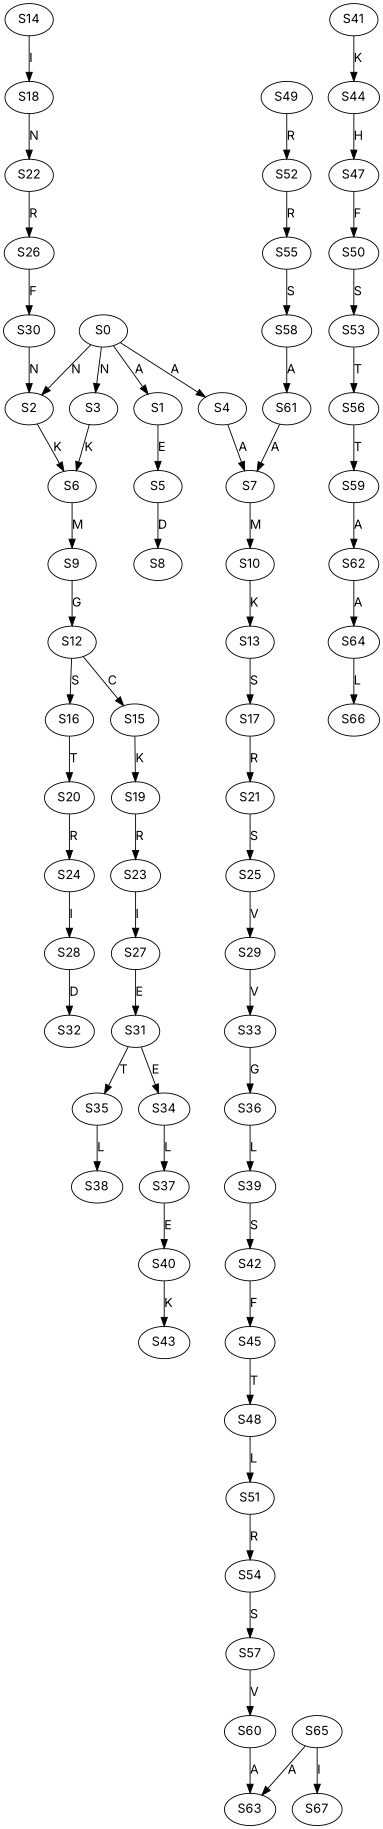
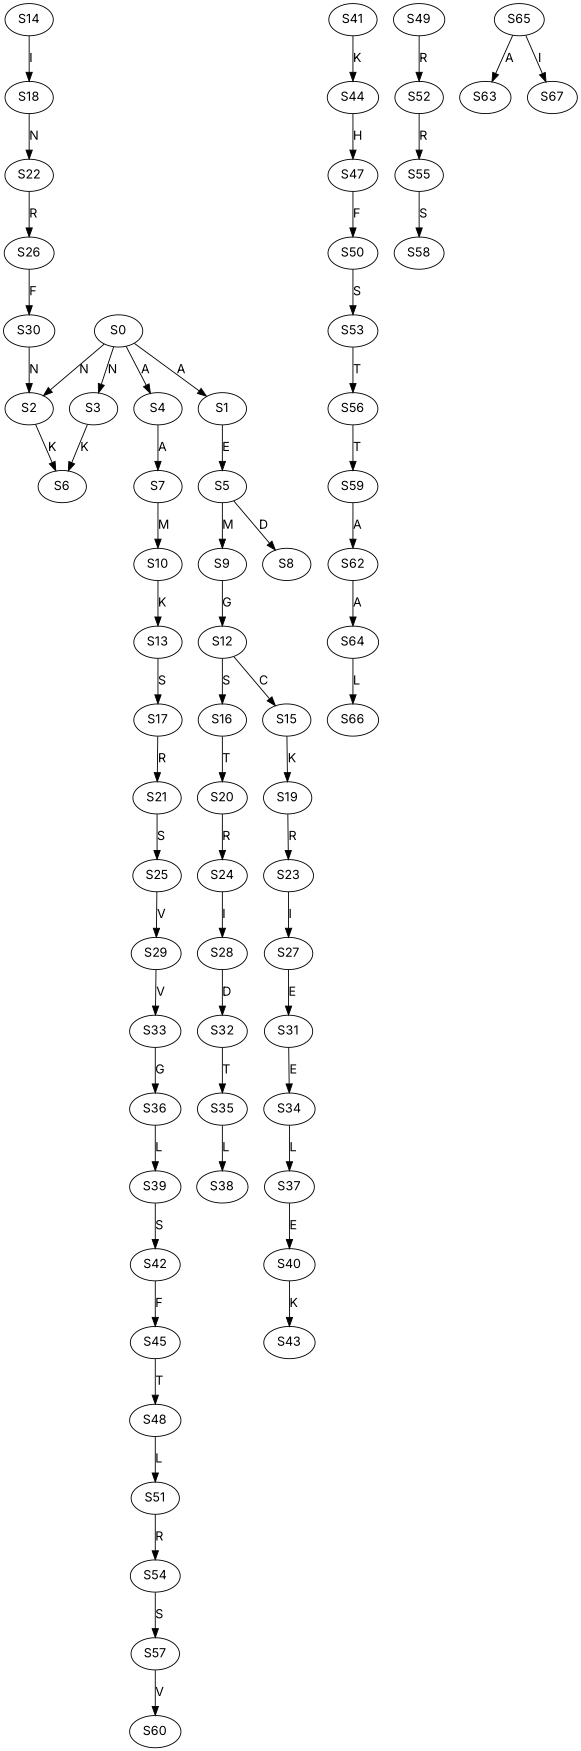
node "S61": removed
edge "S6" -> "S9": now "S5" -> "S9"
edge "S31" -> "S35": now "S32" -> "S35"
edge "S60" -> "S63": removed, label "A"
